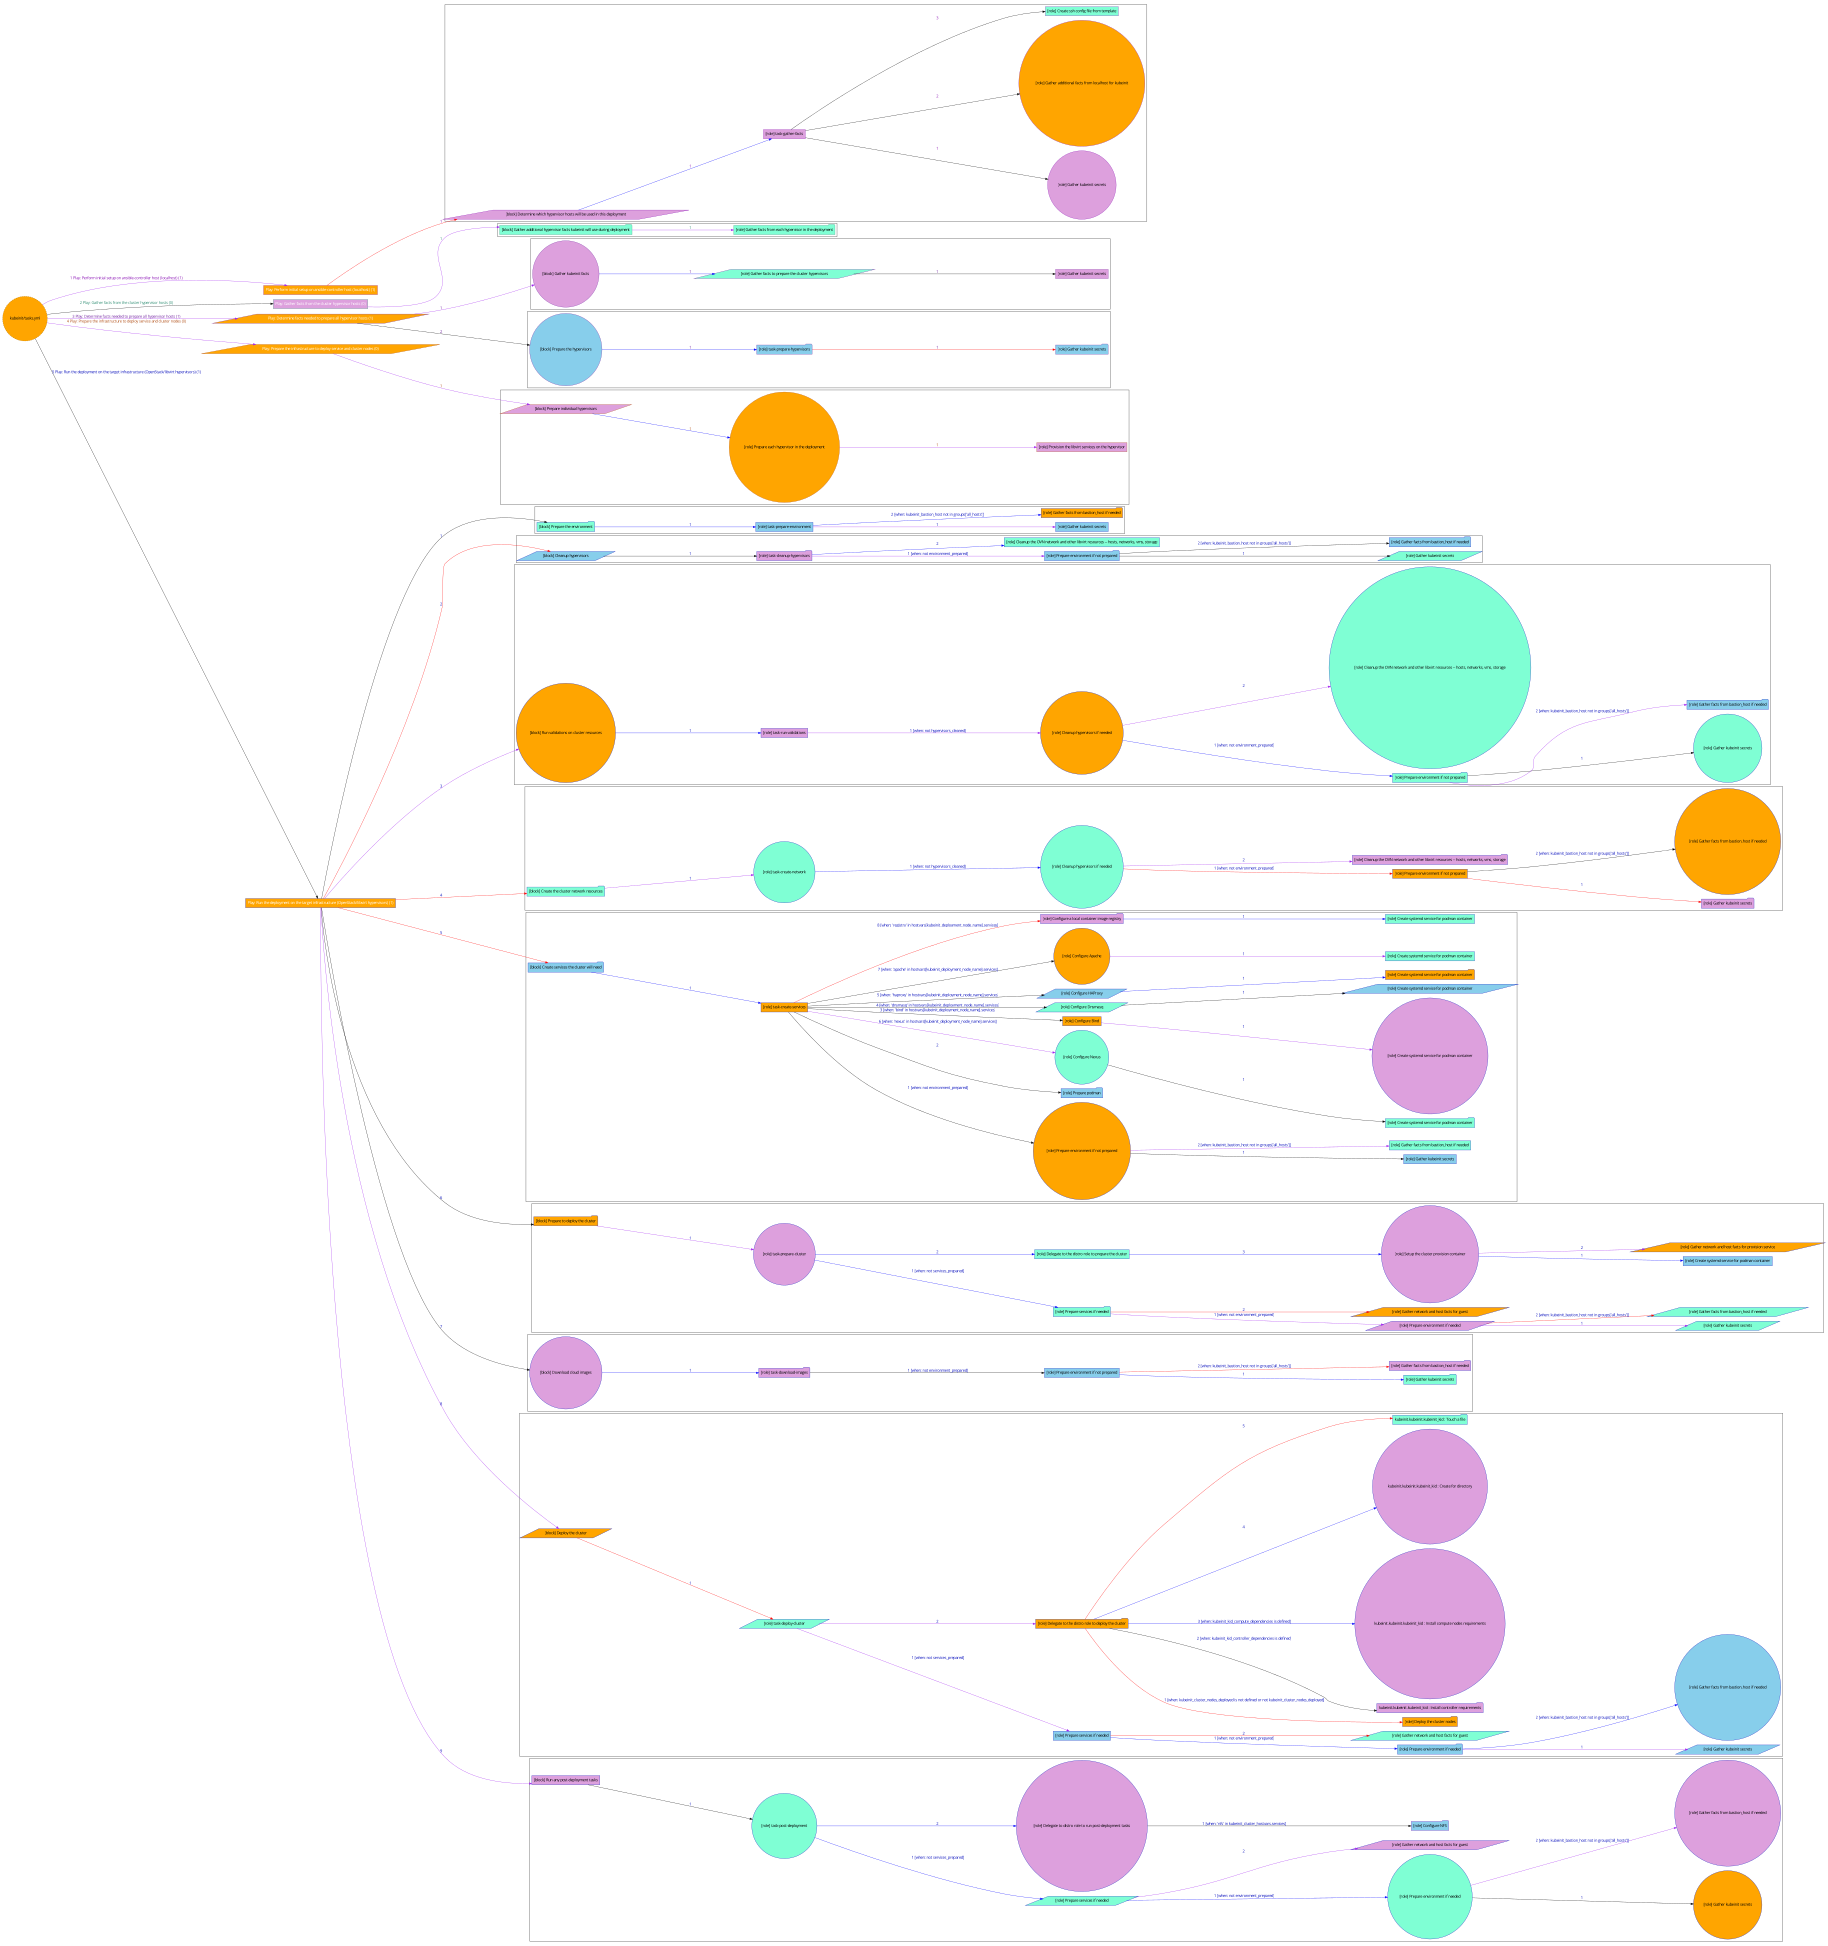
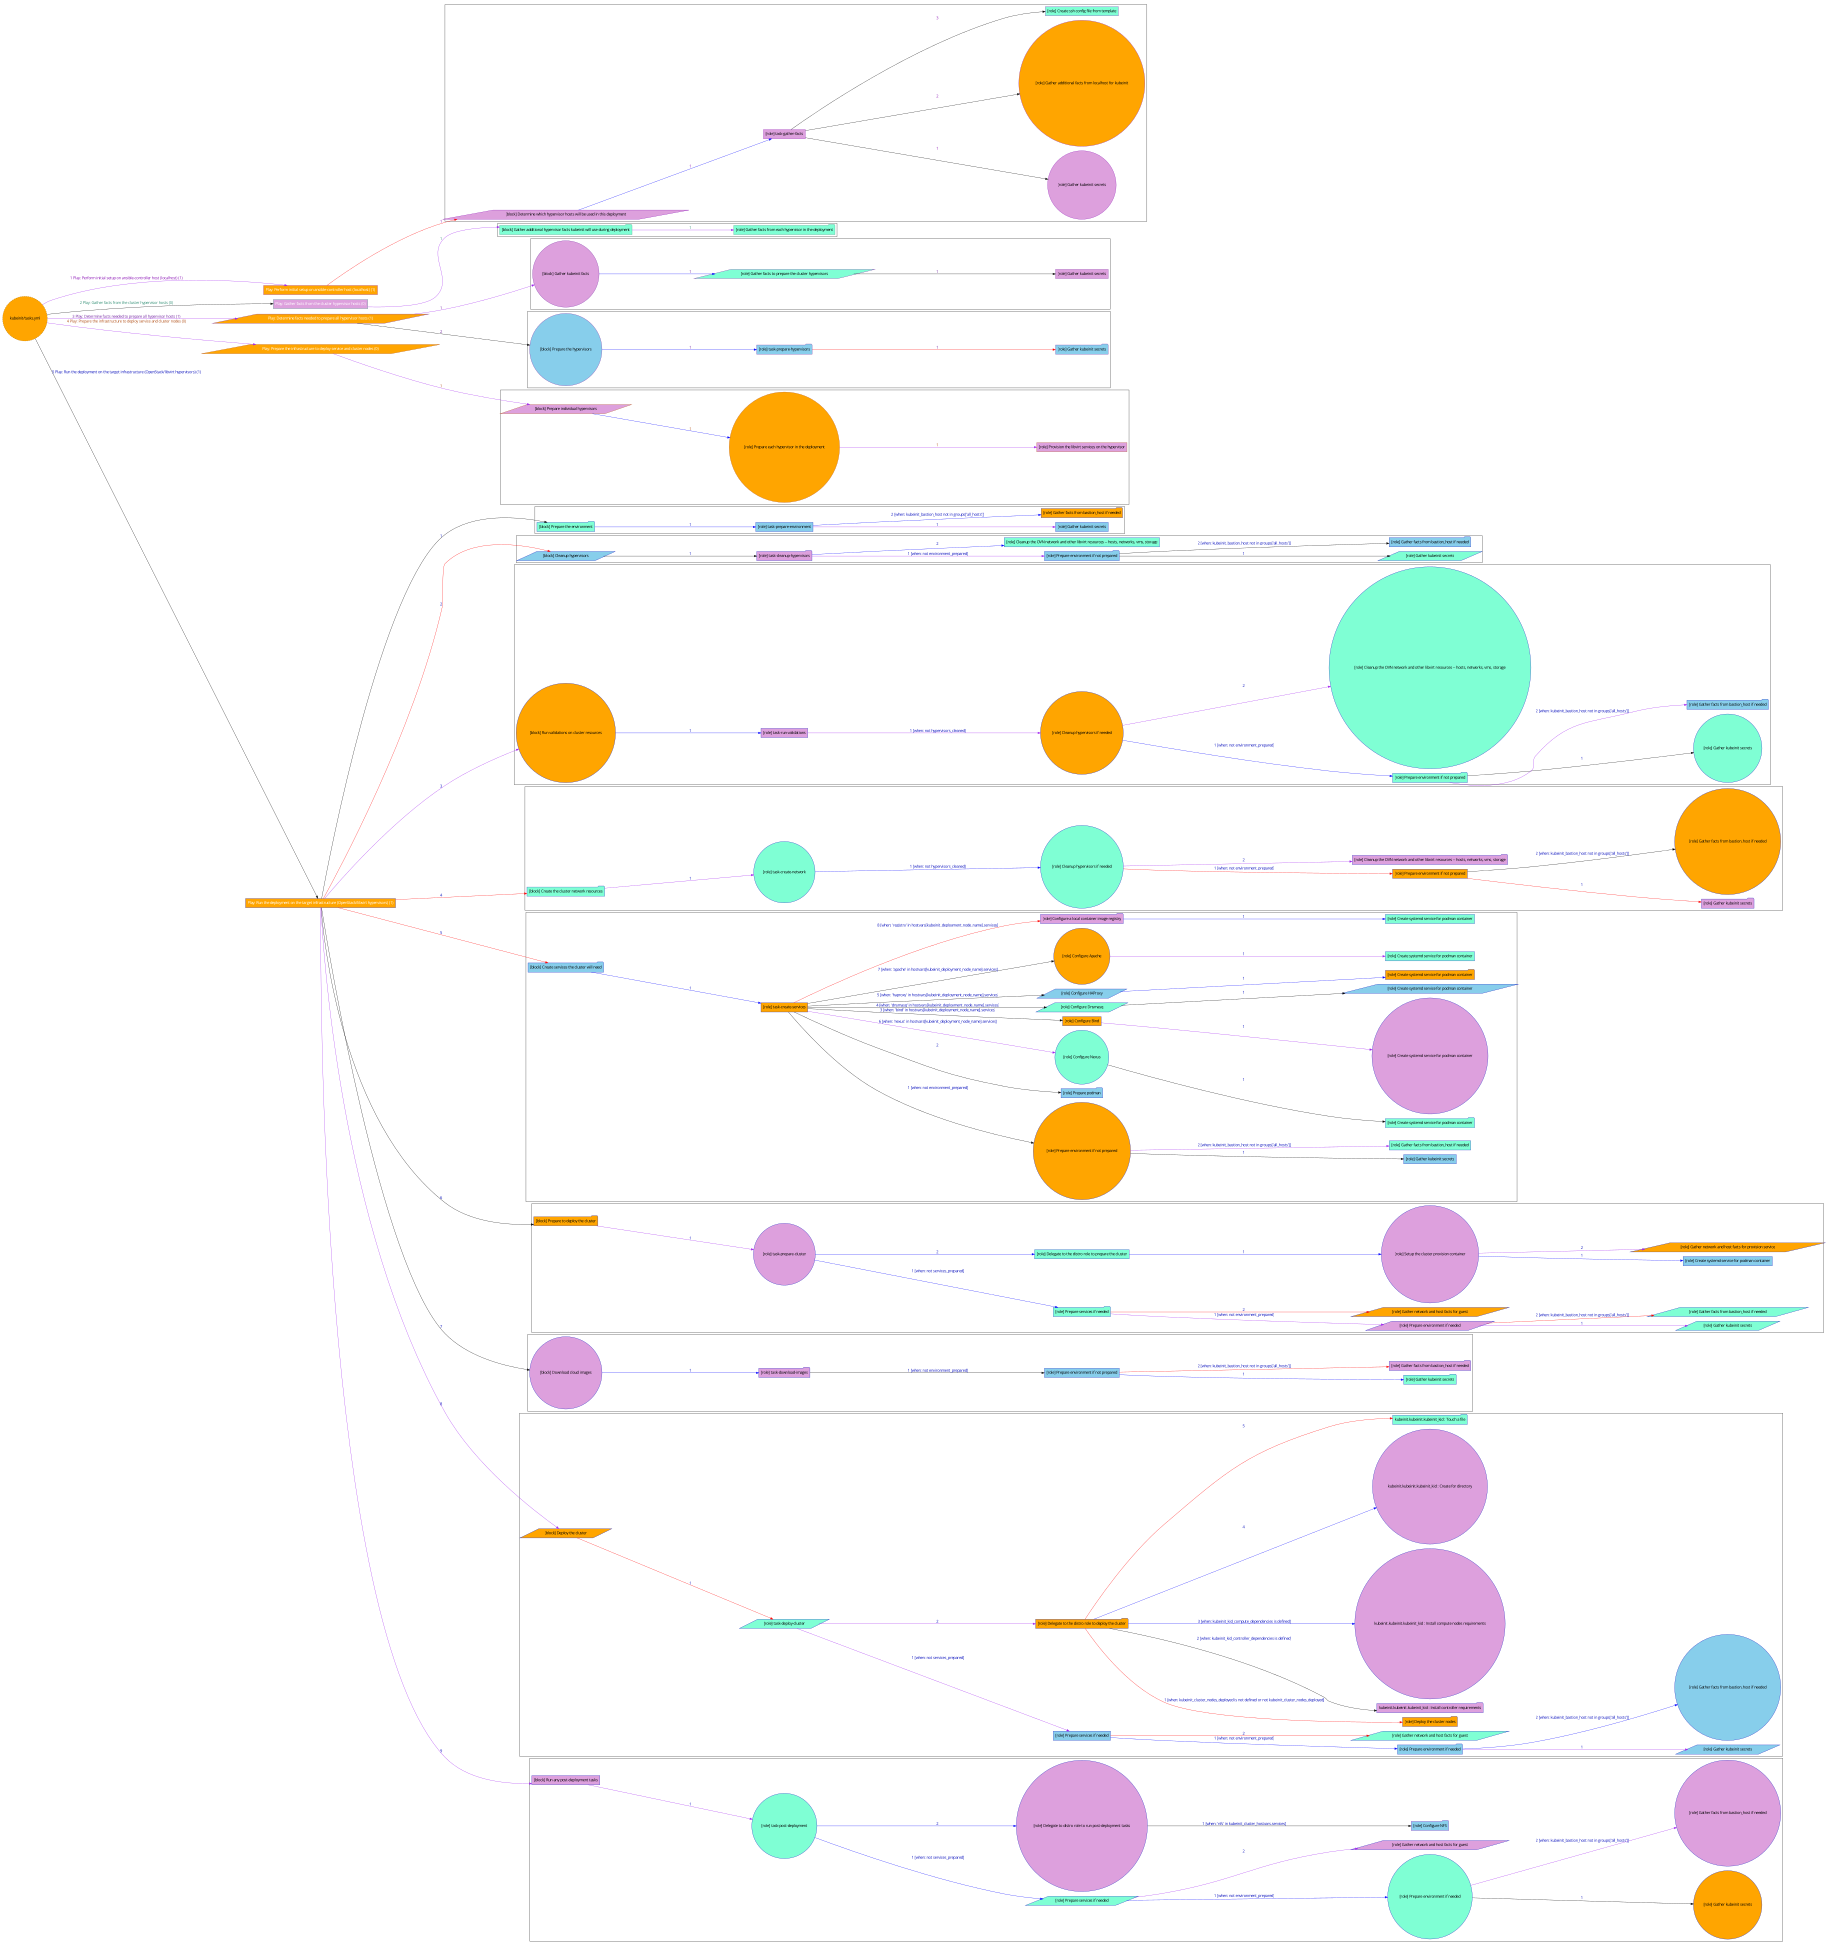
edge "[role] Delegate to the distro role to prepare the cluster" -> "[role] Setup the cluster provision container": label "3 " -> "1 "
edge "[block] Run any post-deployment tasks" -> "[role] task-post-deployment": color black -> purple
